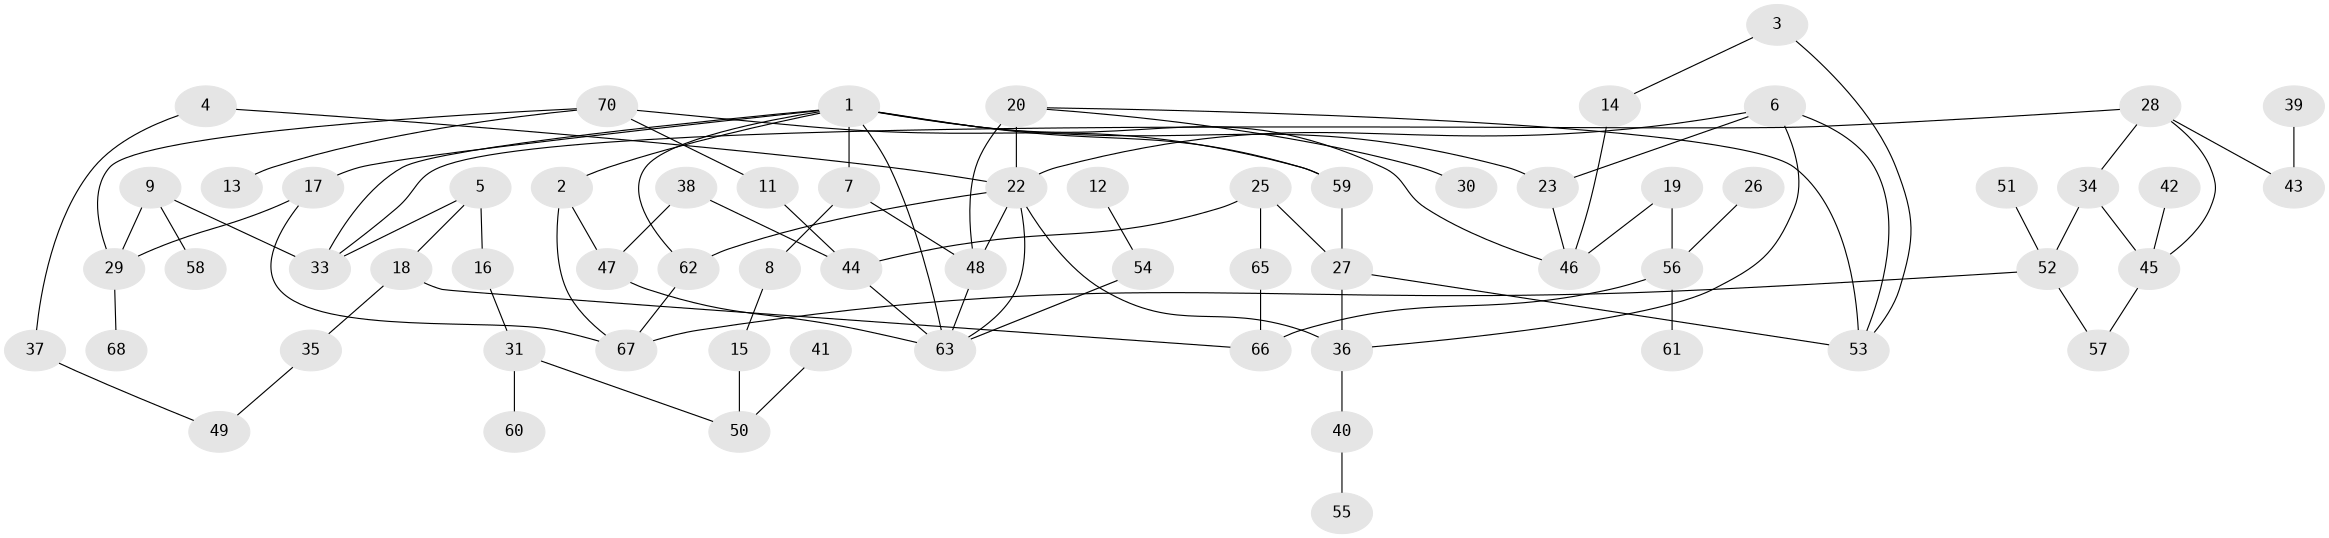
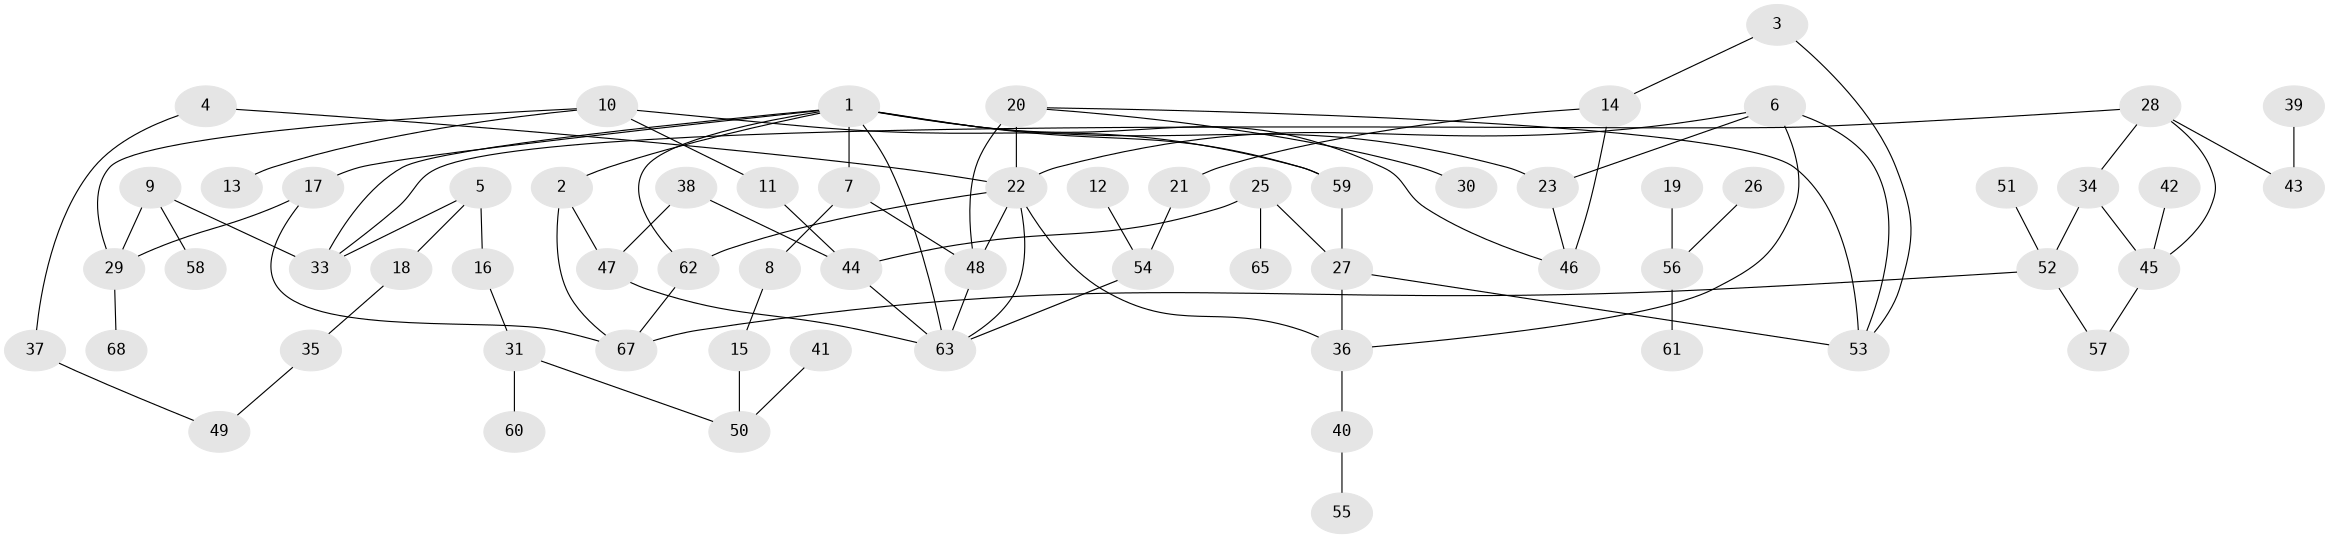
node "70": label "70" -> "10"
node "21": added
edge "19" -- "46": removed
node "66": removed
